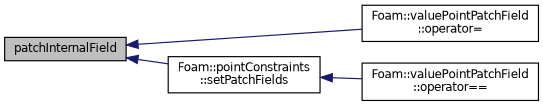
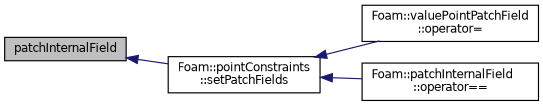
edge "Foam::valuePointPatchField ::operator=" -> "patchInternalField": now "Foam::valuePointPatchField ::operator=" -> "Foam::pointConstraints ::setPatchFields"
node "Foam::valuePointPatchField ::operator==": label "Foam::valuePointPatchField ::operator==" -> "Foam::patchInternalField ::operator=="
